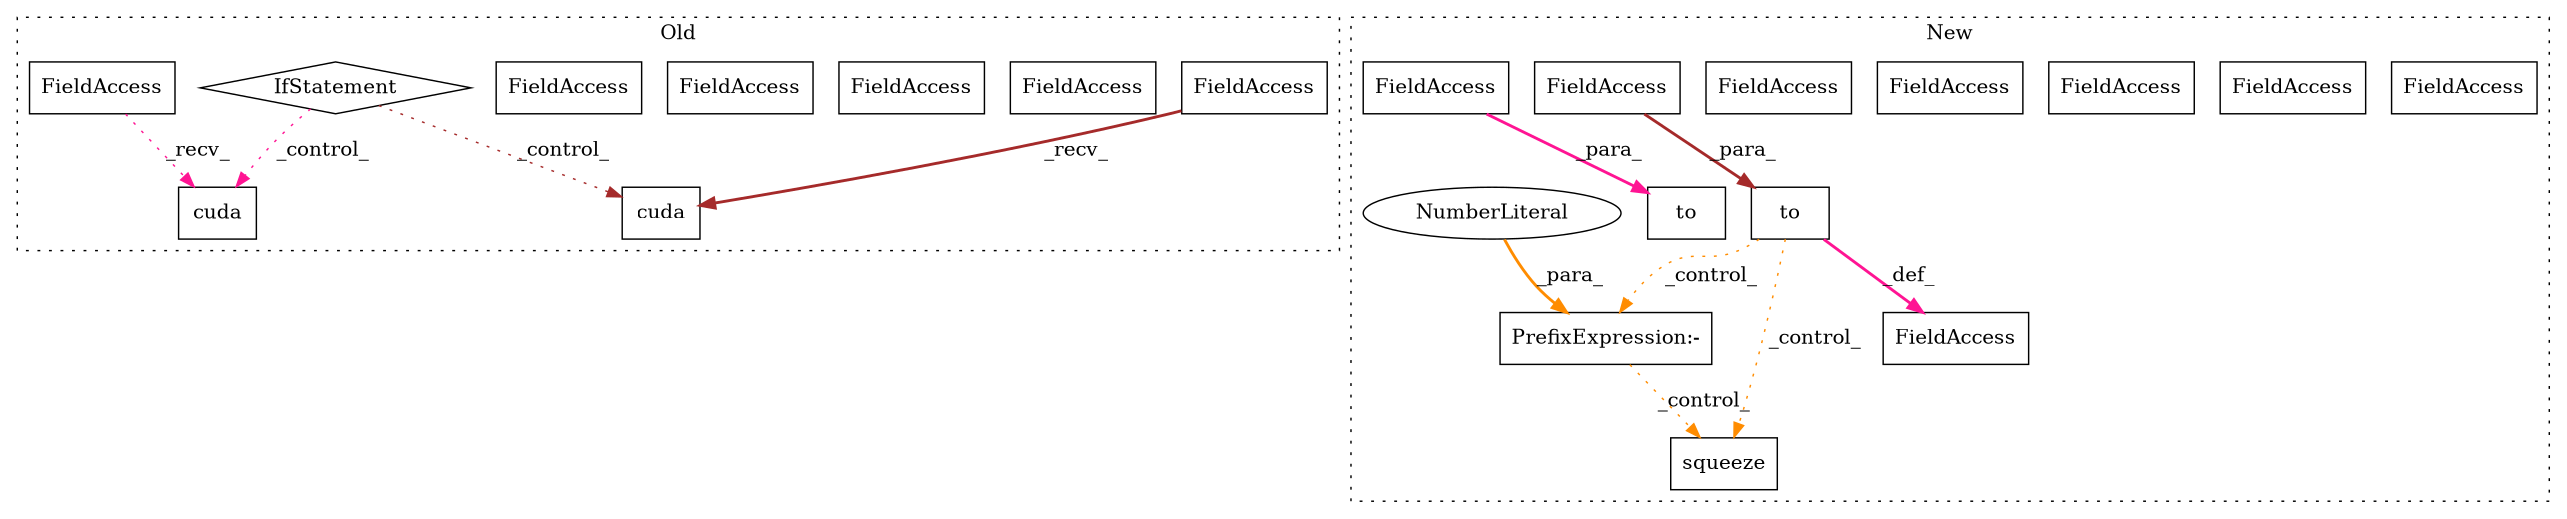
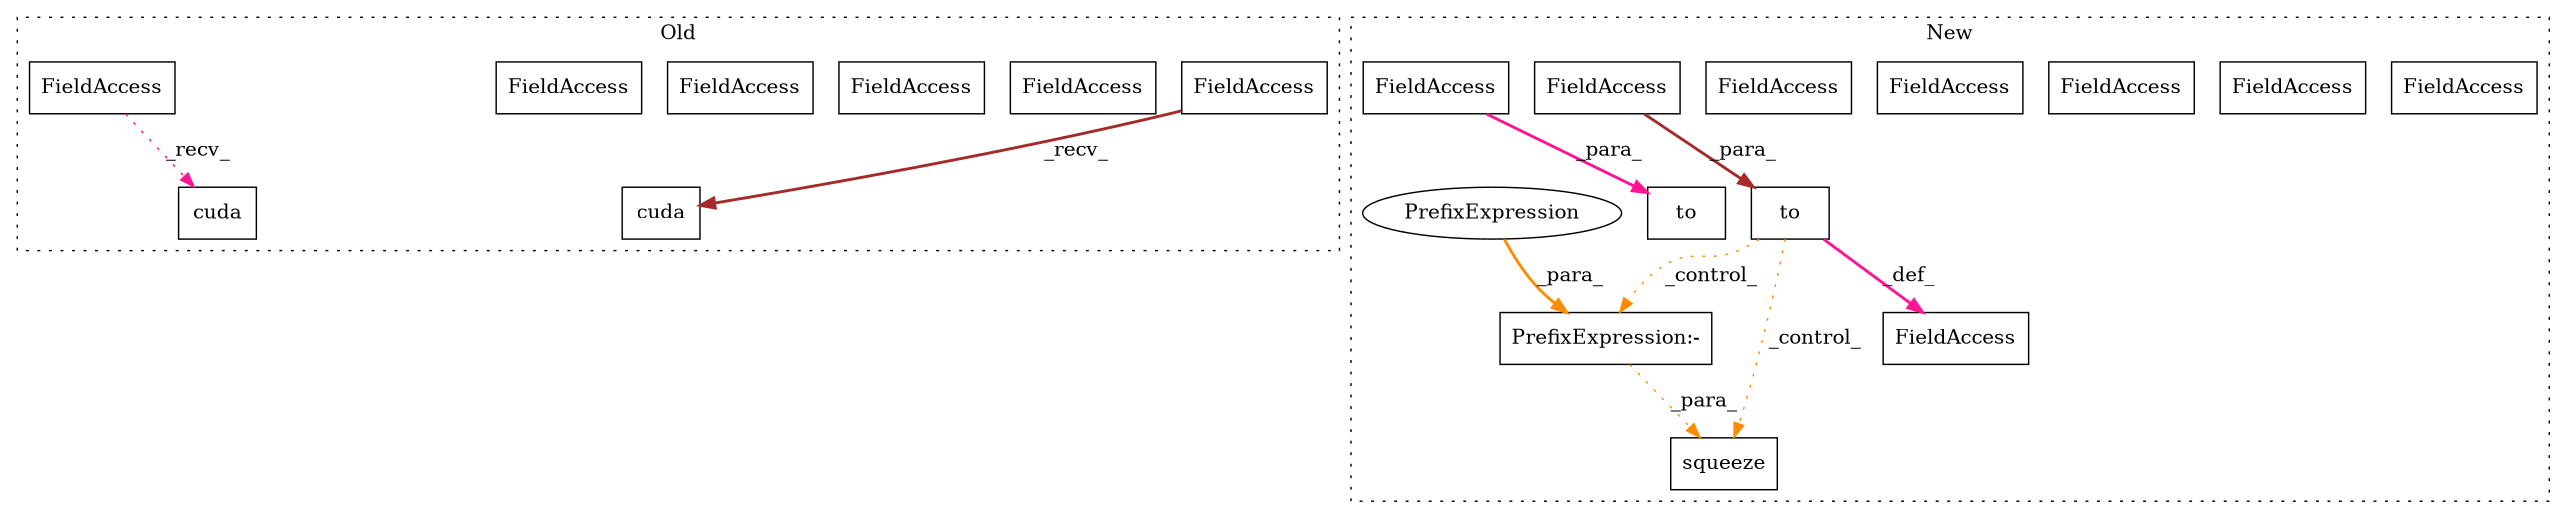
node "IfStatement": removed
node "NumberLiteral": label "NumberLiteral" -> "PrefixExpression"
edge "PrefixExpression:-" -> "squeeze": label "_control_" -> "_para_"
